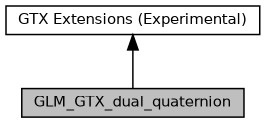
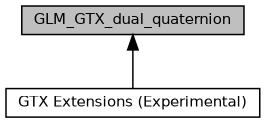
edge "GLM_GTX_dual_quaternion" -> "GTX Extensions (Experimental)": reversed
